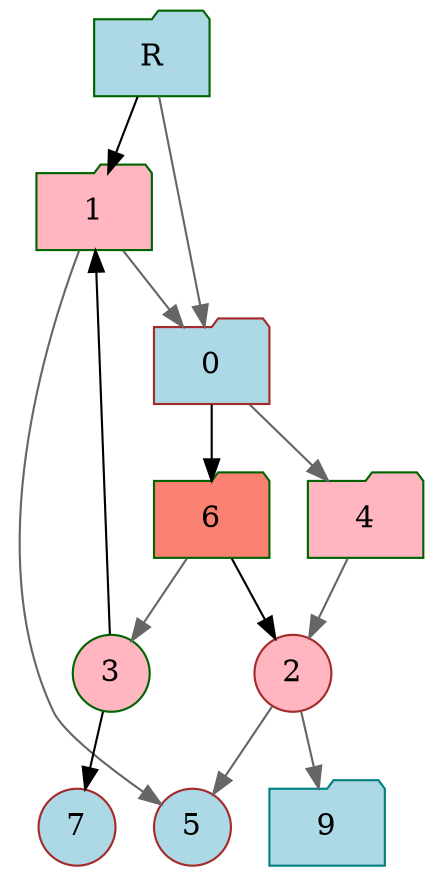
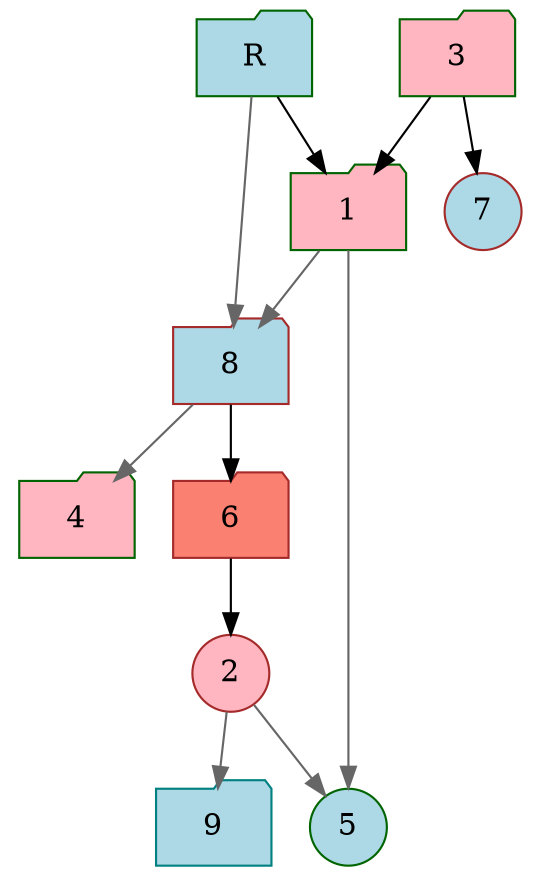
node "0": label "0" -> "8"
node "6": color darkgreen -> brown
edge "4" -> "2": removed
edge "6" -> "3": removed
node "3": shape circle -> folder
node "5": color brown -> darkgreen
